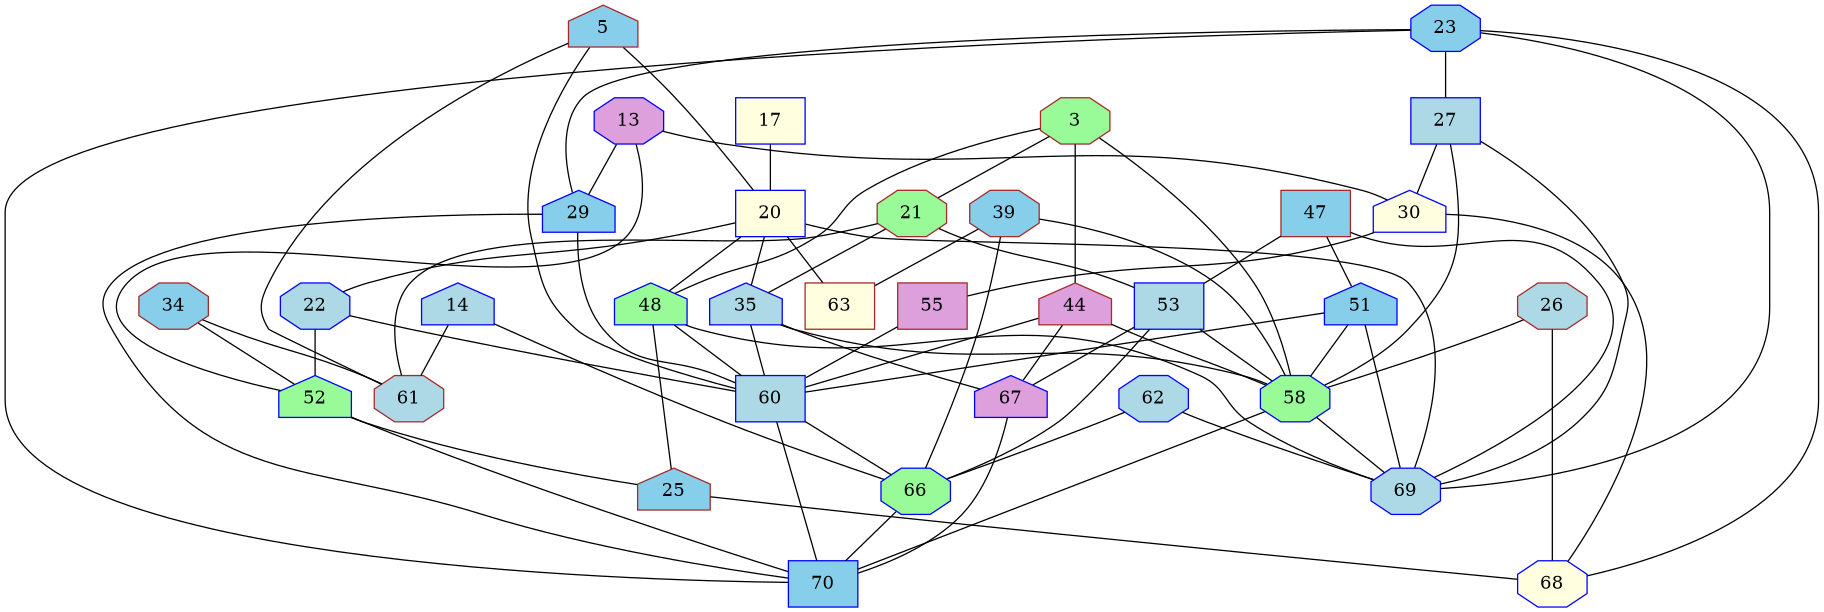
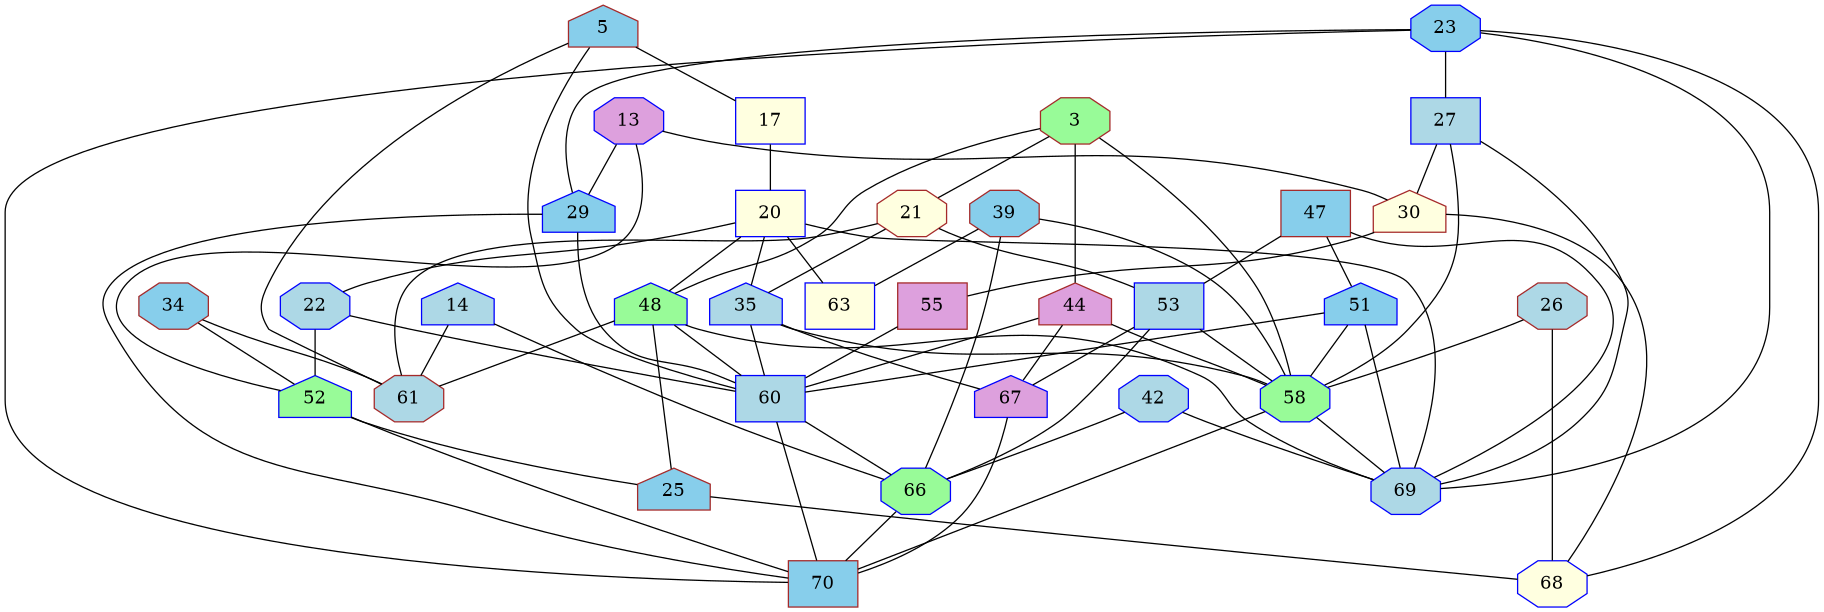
edge "5" -- "20": now "5" -- "17"
node "21": fillcolor palegreen -> lightyellow
node "30": color blue -> brown
node "63": color brown -> blue
edge "48" -- "61": added
node "62": label "62" -> "42"
node "70": color blue -> brown
